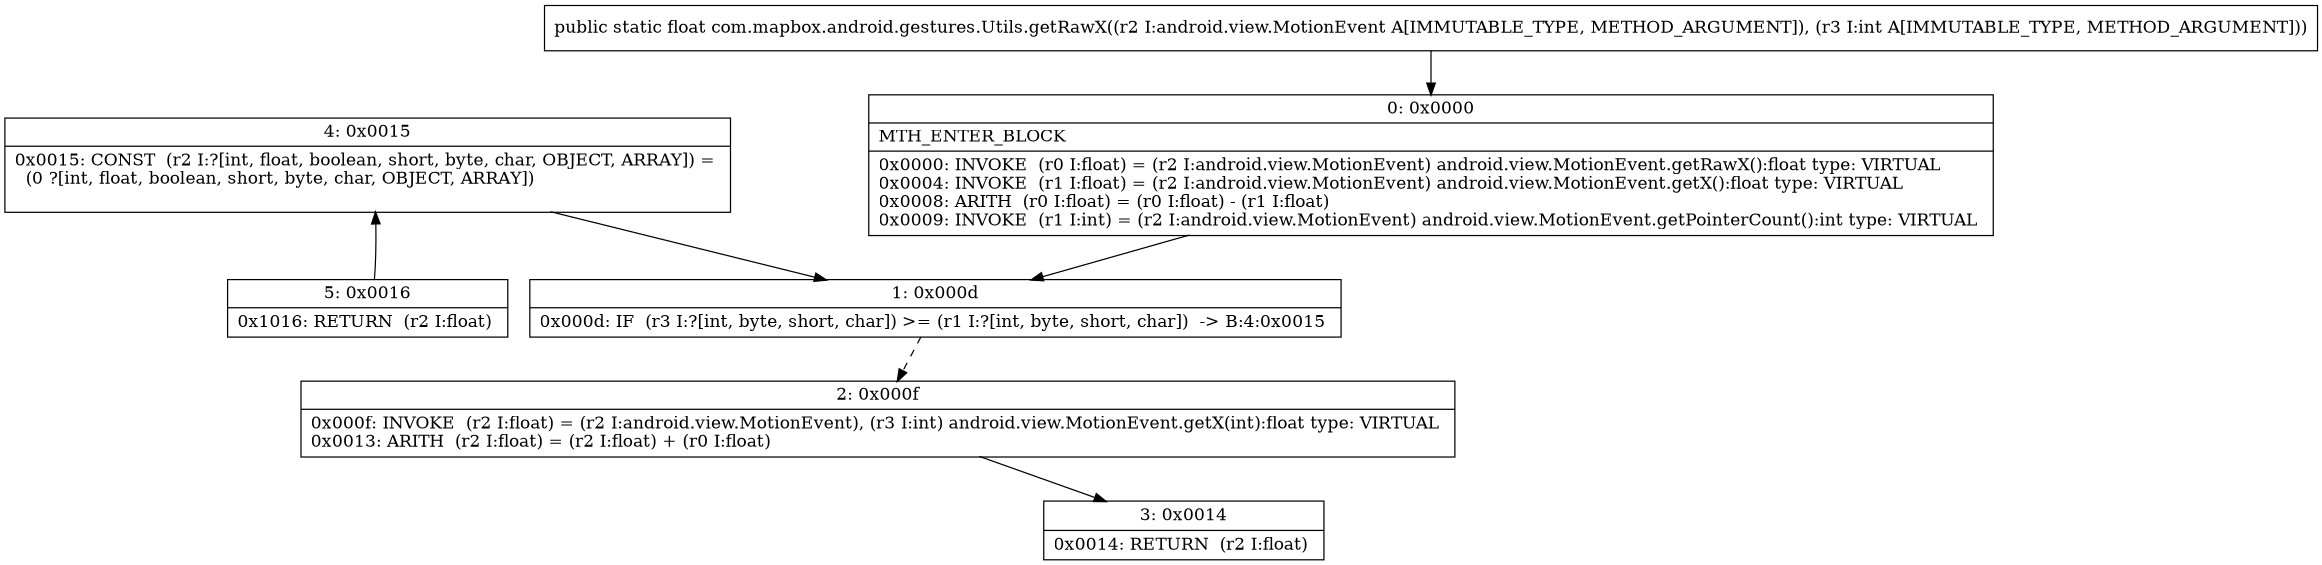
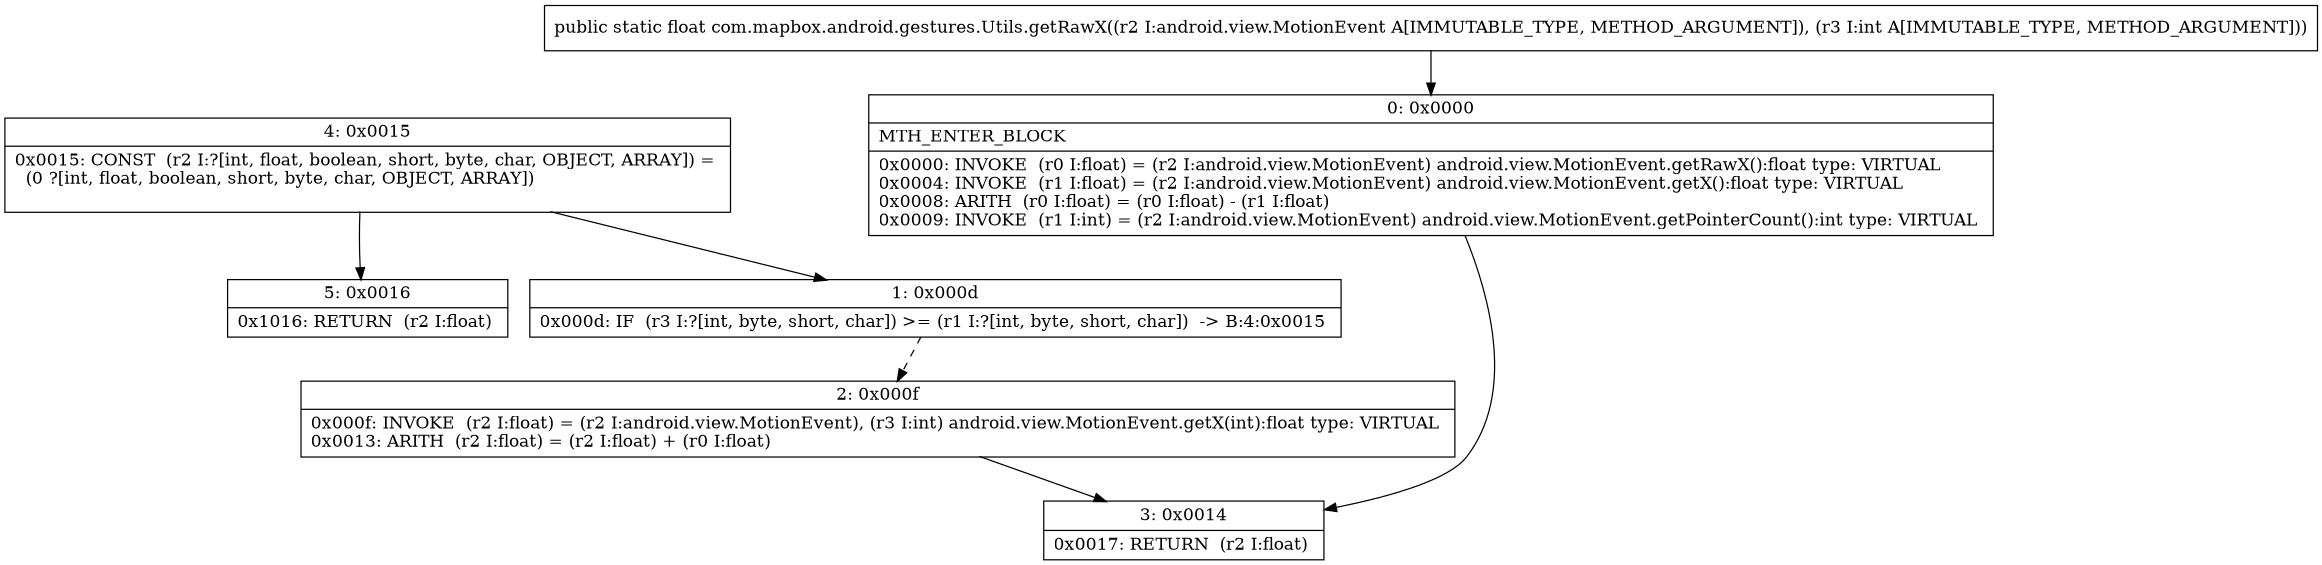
edge "5: 0x0016" -> "4: 0x0015": reversed
edge "0: 0x0000" -> "1: 0x000d": now "0: 0x0000" -> "3: 0x0014"
node "3: 0x0014": text "0x0014: RETURN  (r2 I:float)" -> "0x0017: RETURN  (r2 I:float)"
